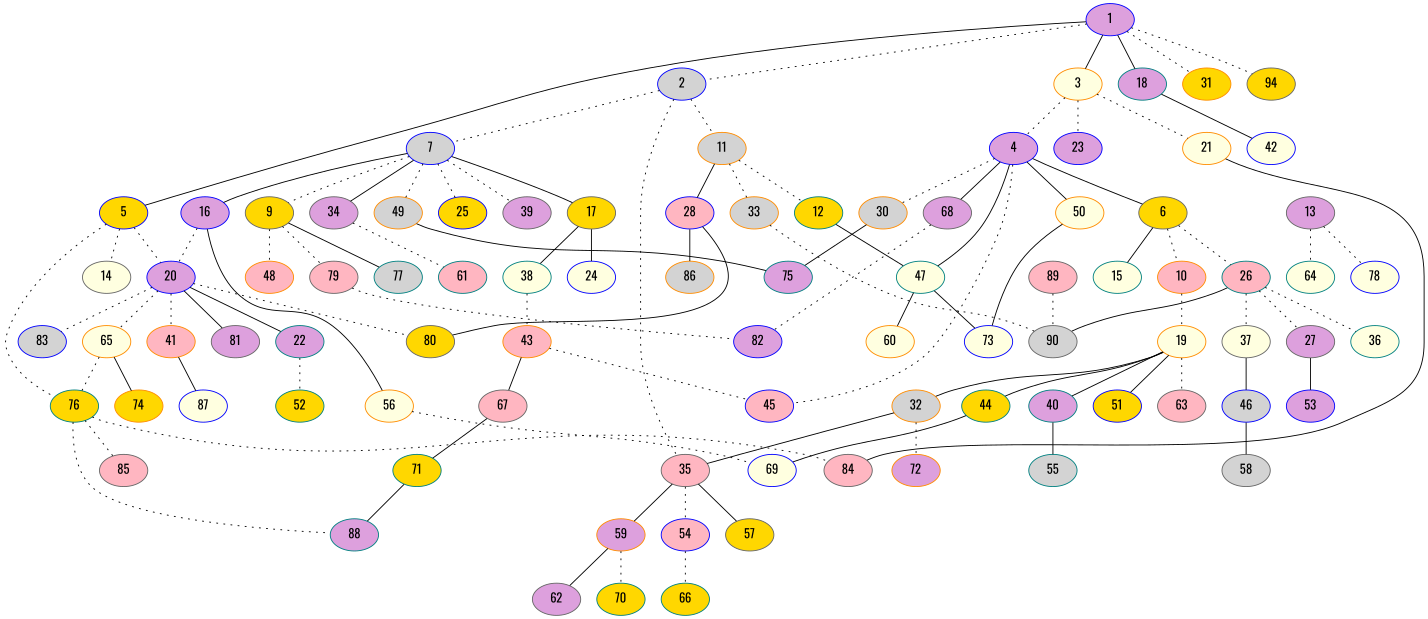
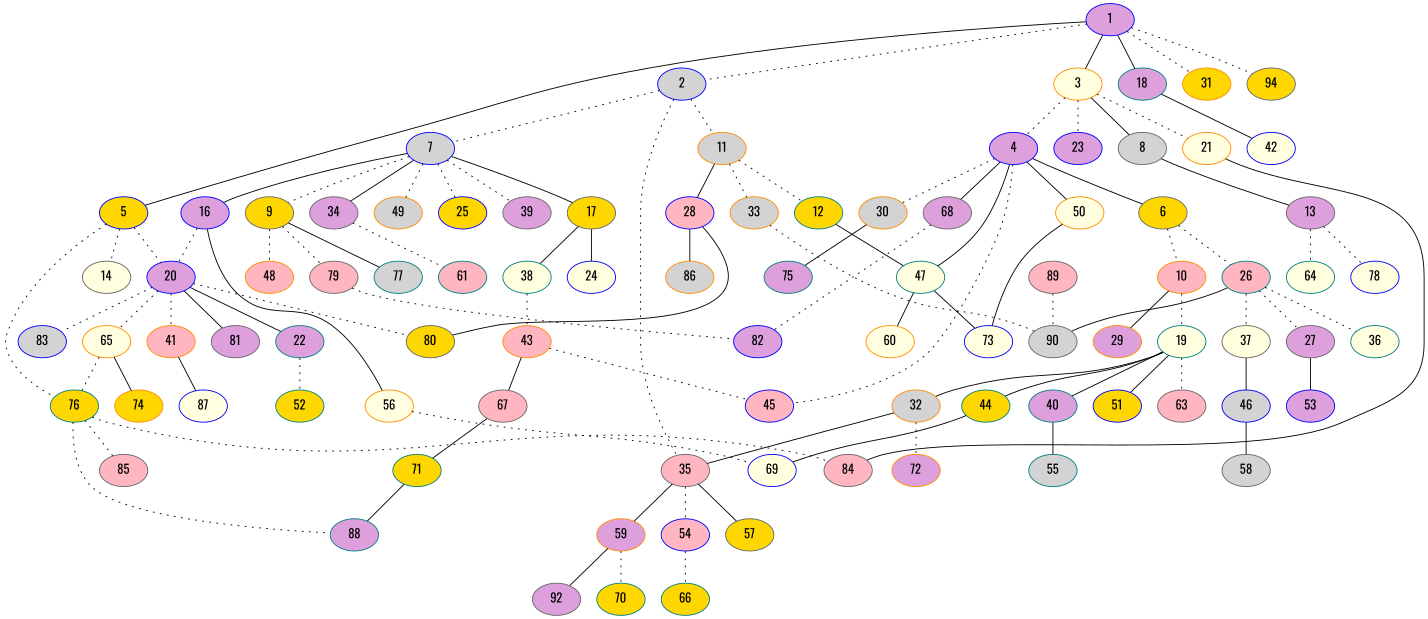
node "8": added
edge "49" -- "75": removed
node "15": removed
node "29": added
node "19": color darkorange -> teal
node "62": label "62" -> "92"
